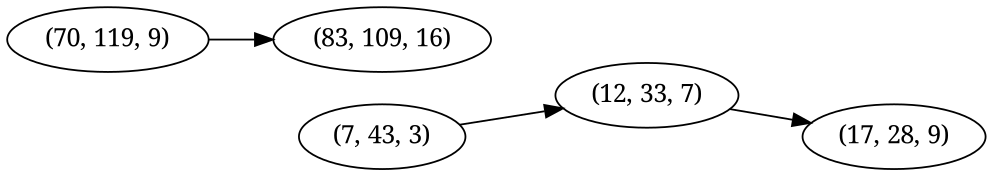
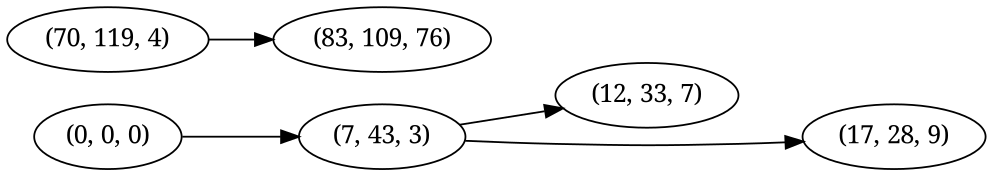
node "(70, 119, 9)": label "(70, 119, 9)" -> "(70, 119, 4)"
node "(83, 109, 16)": label "(83, 109, 16)" -> "(83, 109, 76)"
edge "(12, 33, 7)" -> "(17, 28, 9)": now "(7, 43, 3)" -> "(17, 28, 9)"
node "(0, 0, 0)": added
